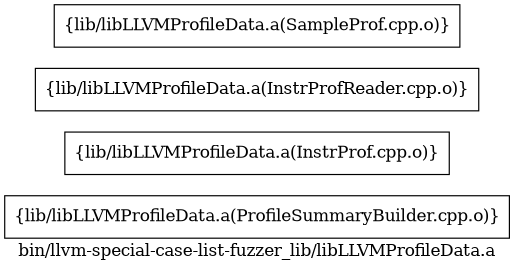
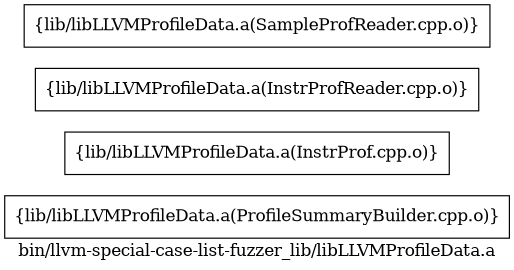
node "{lib/libLLVMProfileData.a(SampleProfReader.cpp.o)}": added
node "{lib/libLLVMProfileData.a(SampleProf.cpp.o)}": removed
